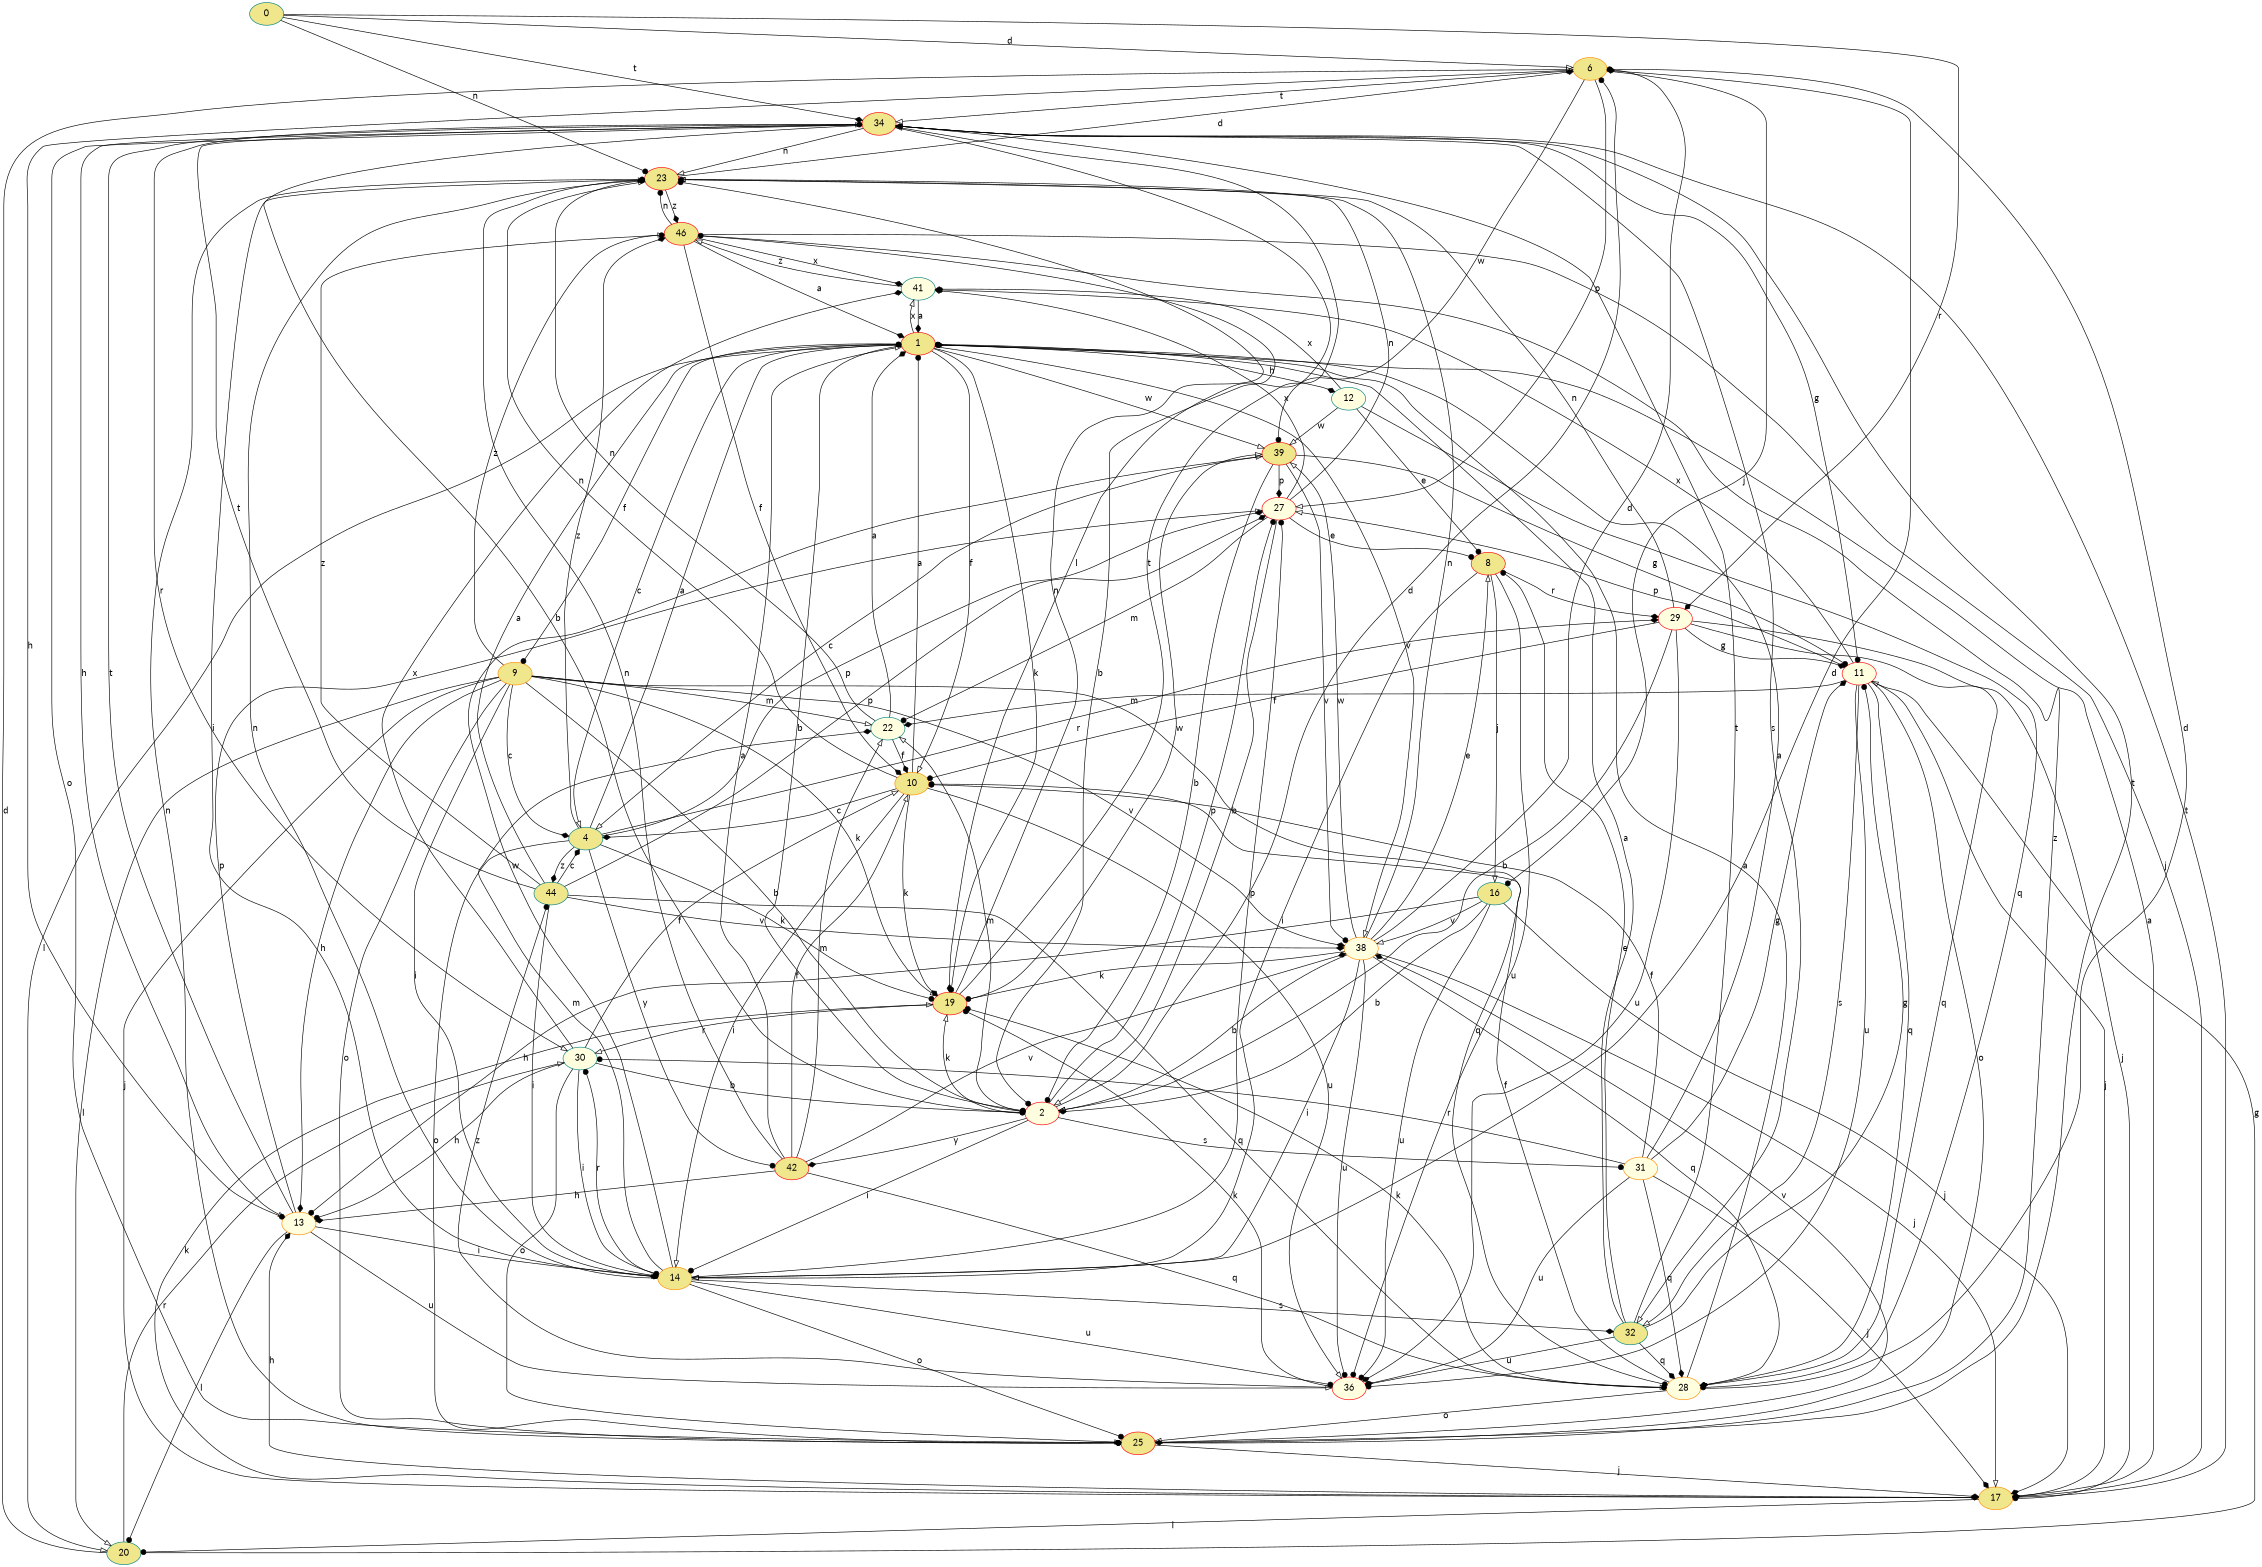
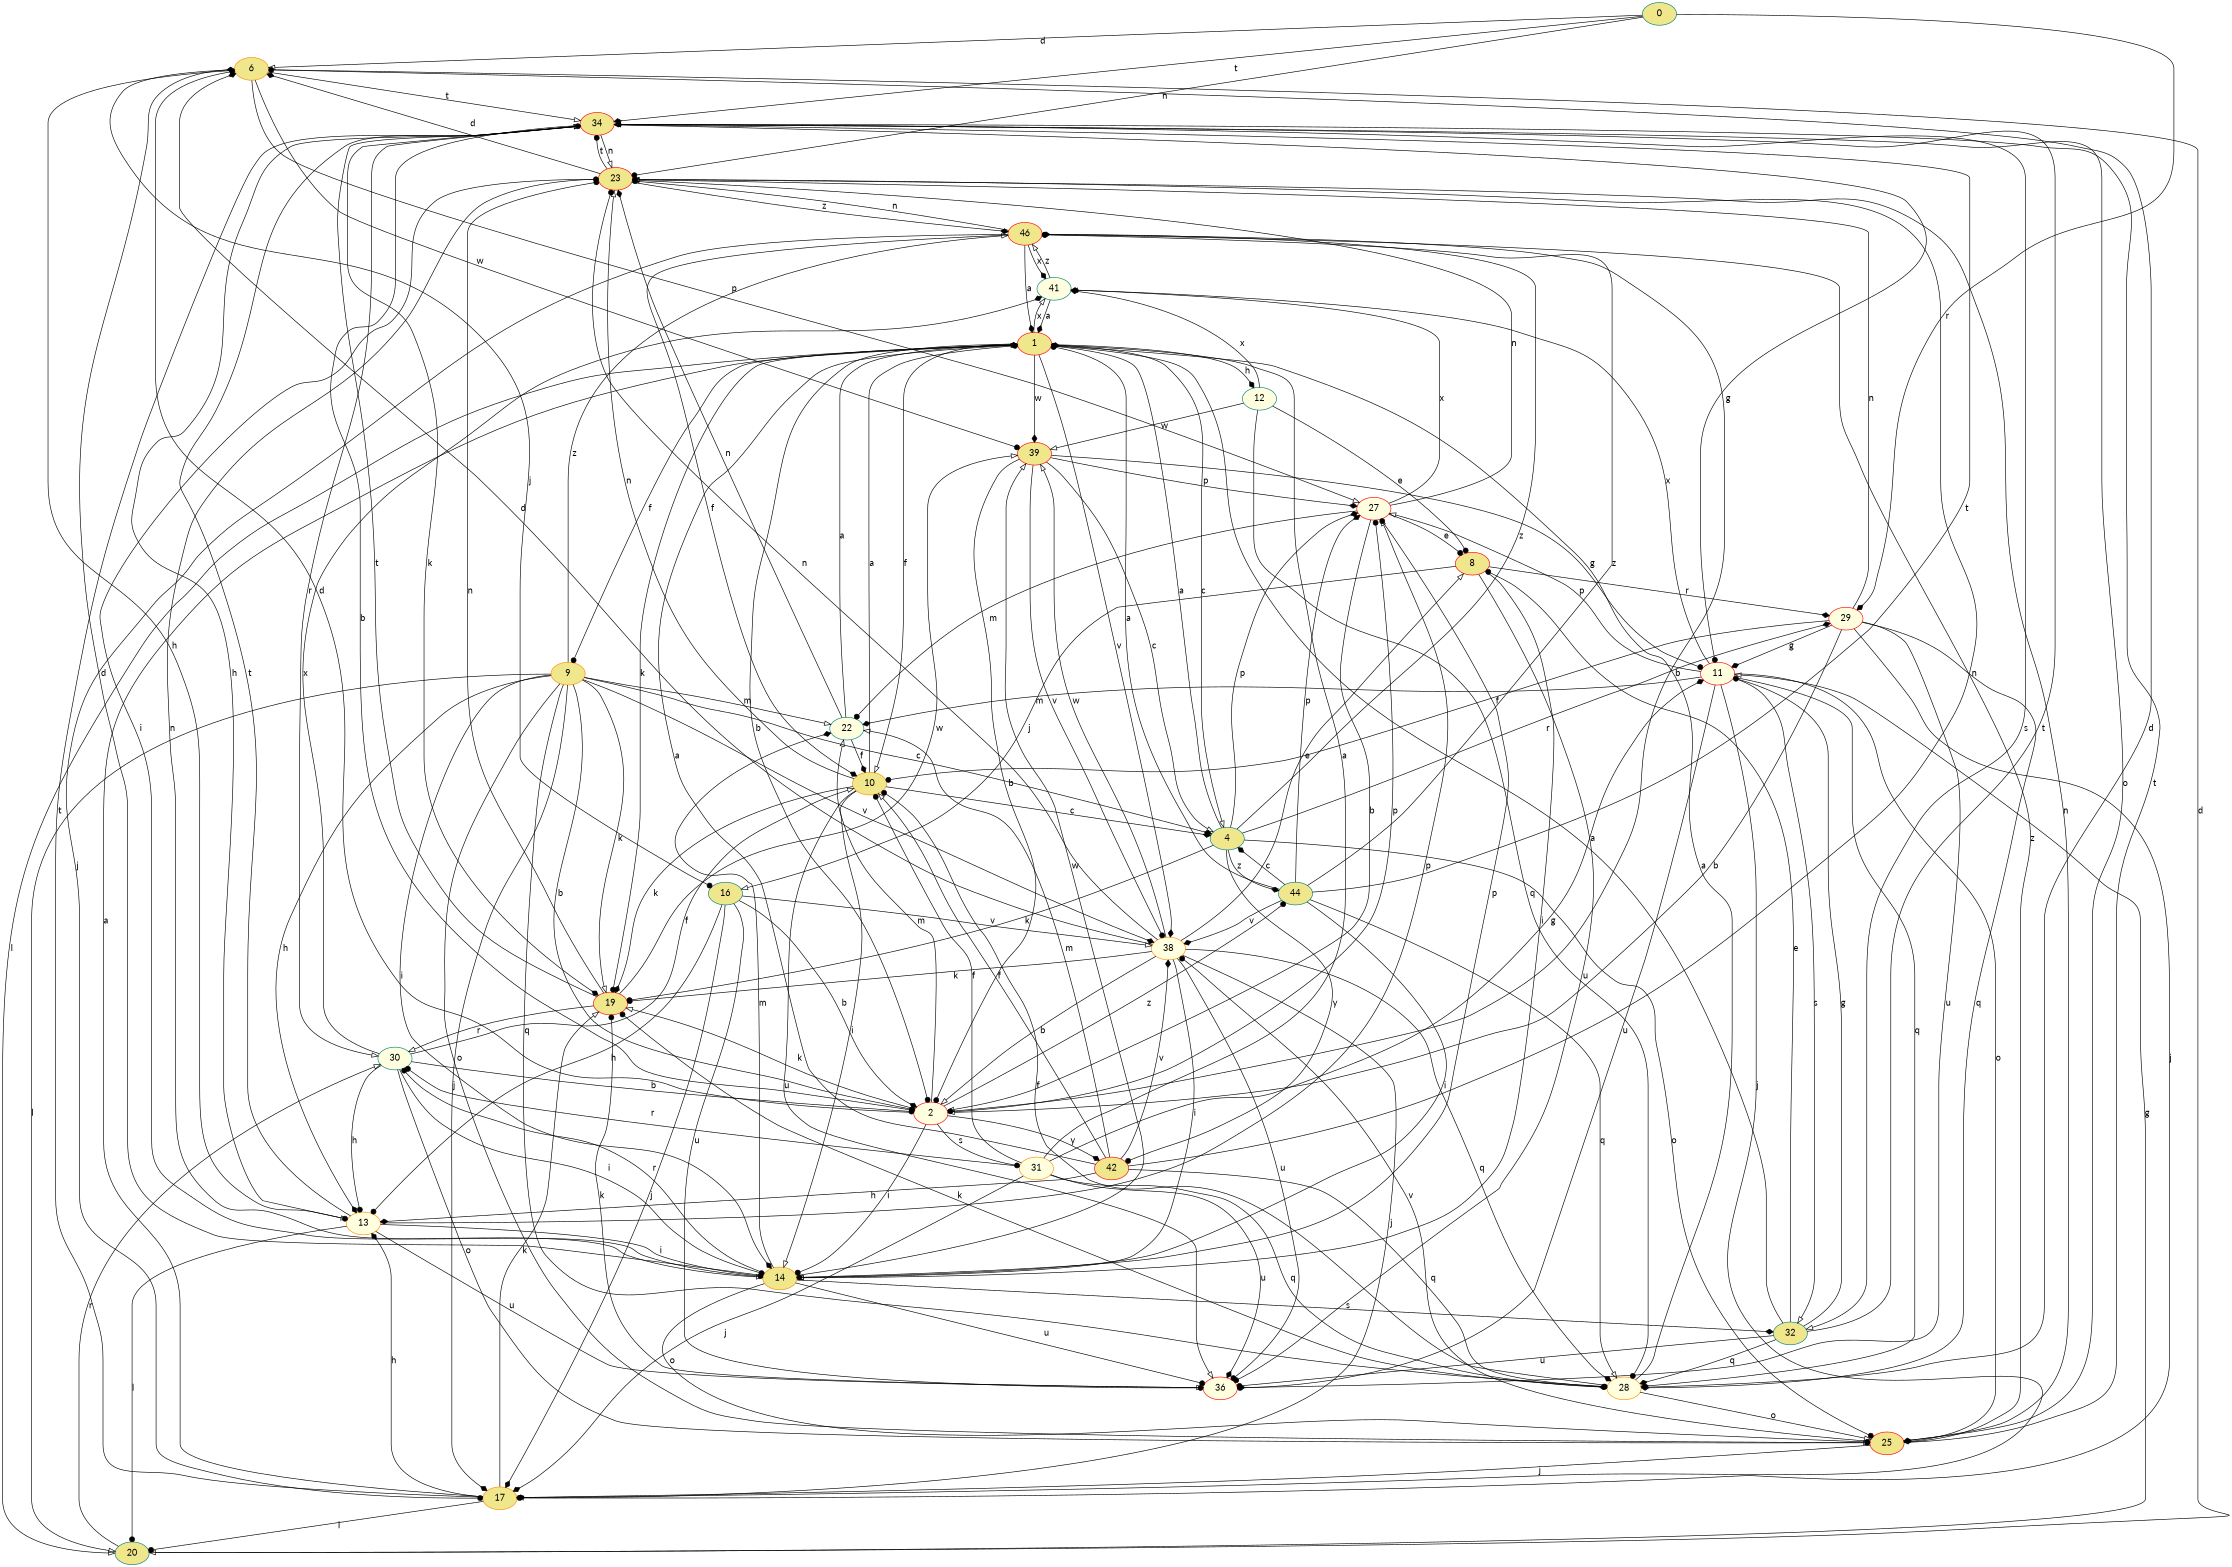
edge "20" -> "6": reversed
edge "23" -> "34": added, label "t"
edge "1" -> "39": arrowhead onormal -> diamond
edge "1" -> "38": arrowhead onormal -> diamond
edge "34" -> "19": label "l" -> "k"
edge "36" -> "44": now "2" -> "44"
edge "25" -> "38": arrowhead diamond -> dot
